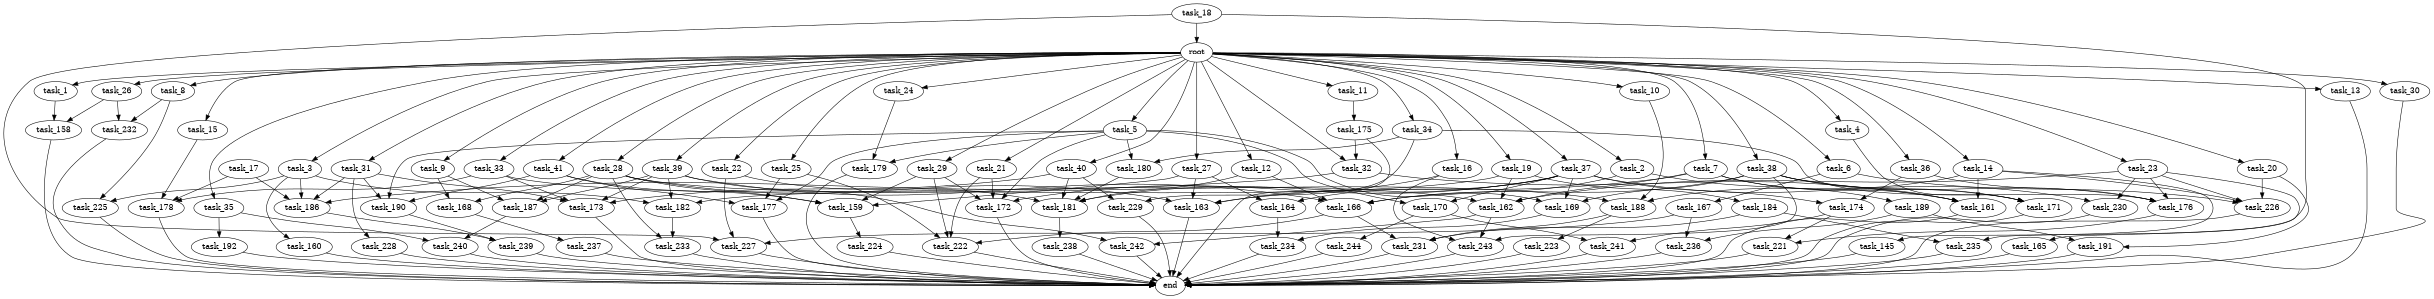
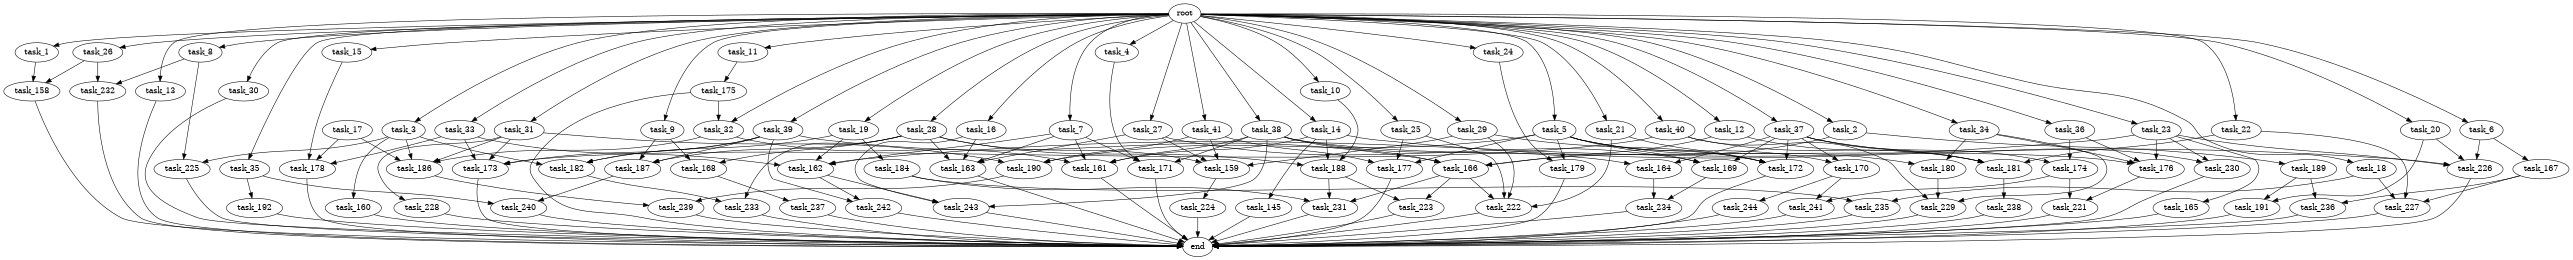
edge "task_18" -> "root": reversed
edge "task_166" -> "task_223": added
edge "task_180" -> "task_181": now "task_180" -> "task_229"
